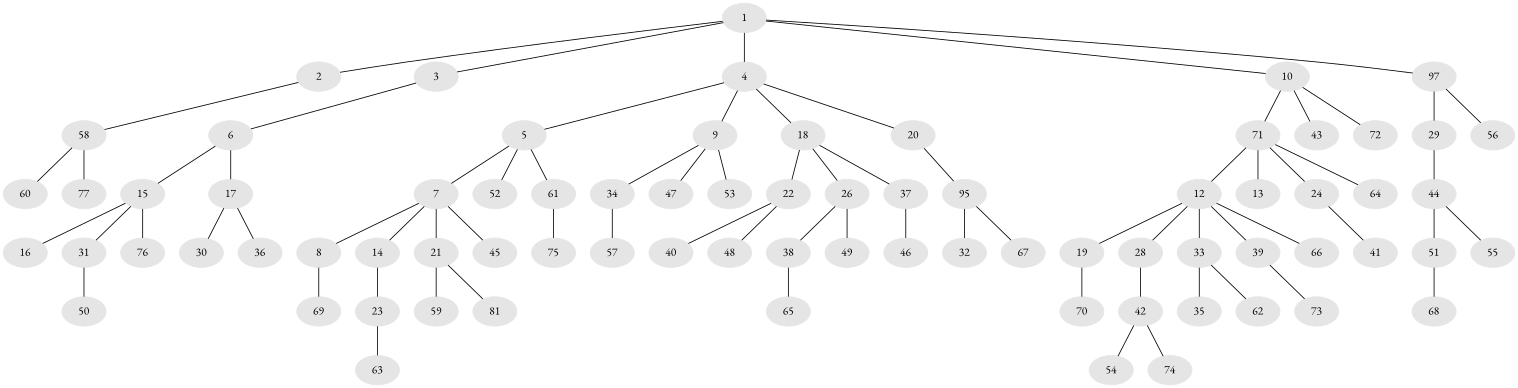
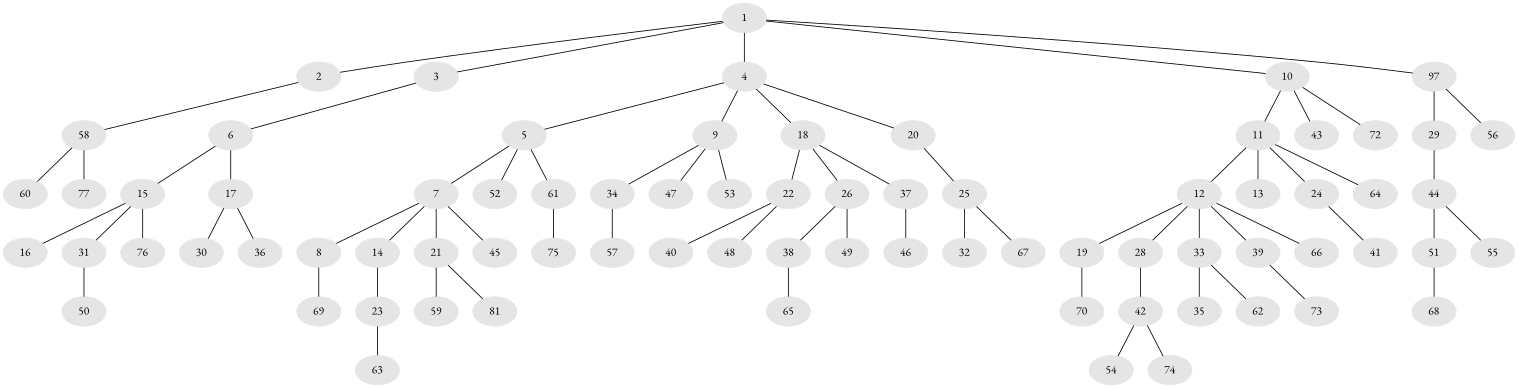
node "71": label "71" -> "11"
node "95": label "95" -> "25"
